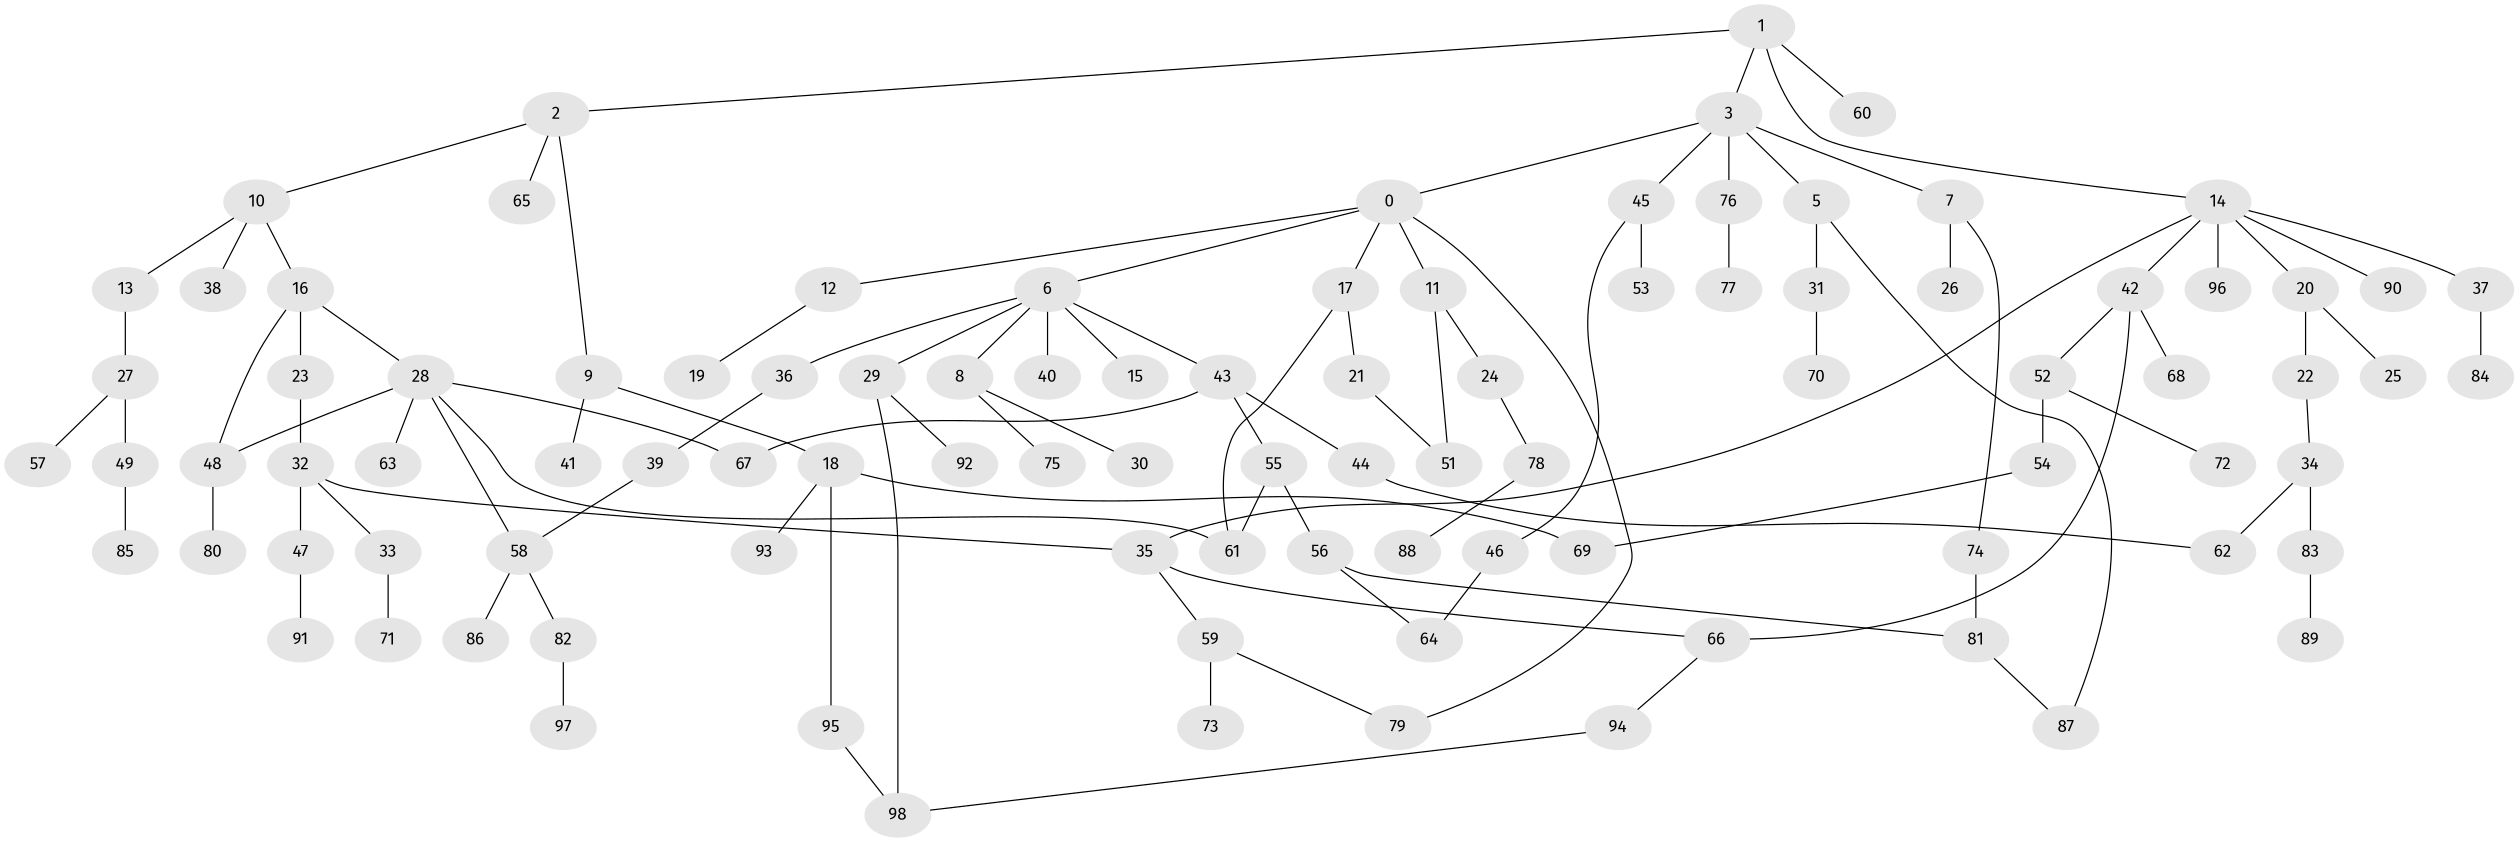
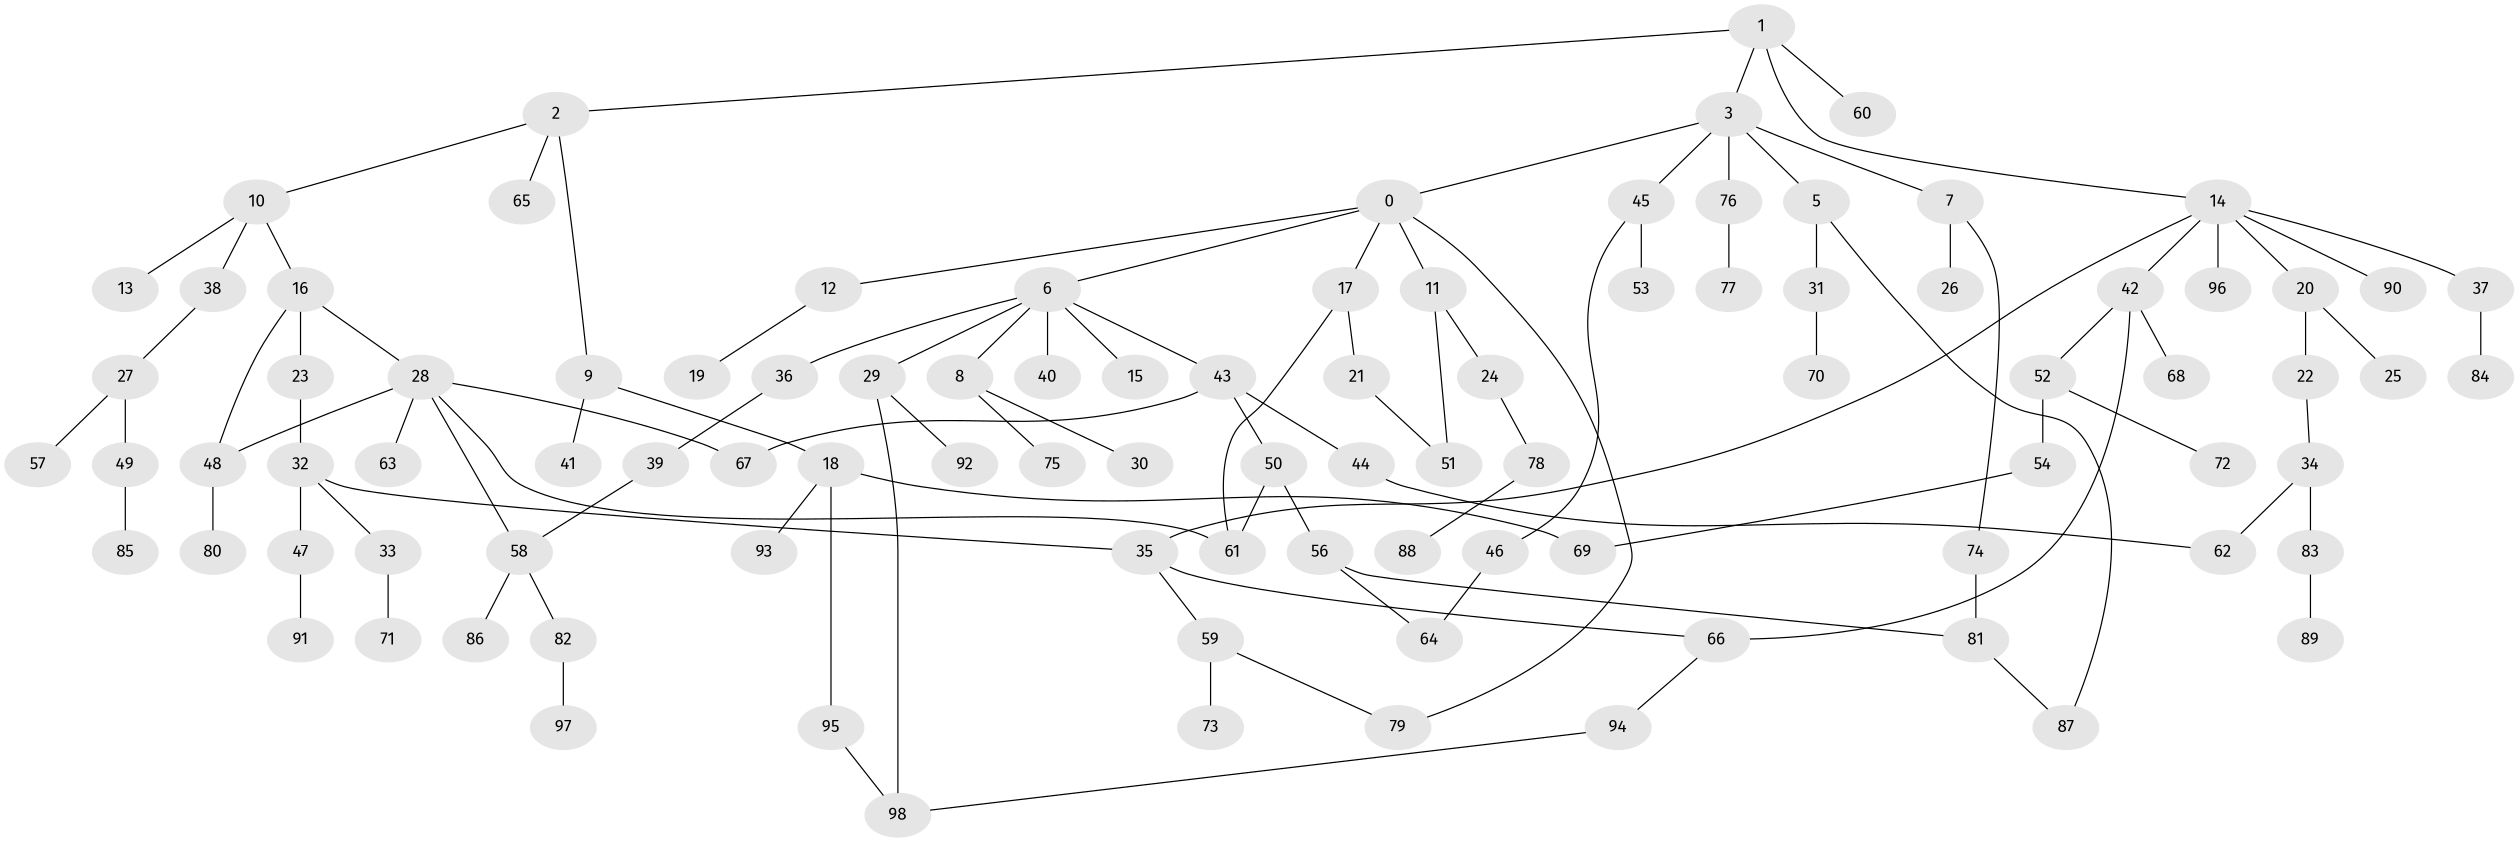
edge "13" -- "27": now "38" -- "27"
node "55": label "55" -> "50"
